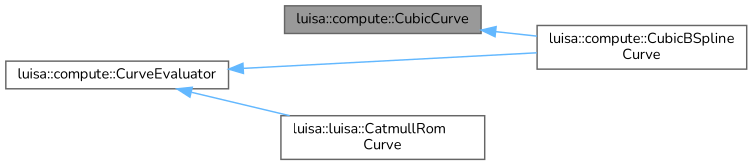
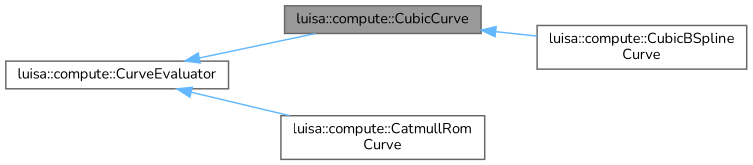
edge "luisa::compute::CubicBSpline Curve" -> "luisa::compute::CurveEvaluator": now "luisa::compute::CubicCurve" -> "luisa::compute::CurveEvaluator"
node "luisa::luisa::CatmullRom Curve": label "luisa::luisa::CatmullRom Curve" -> "luisa::compute::CatmullRom Curve"
